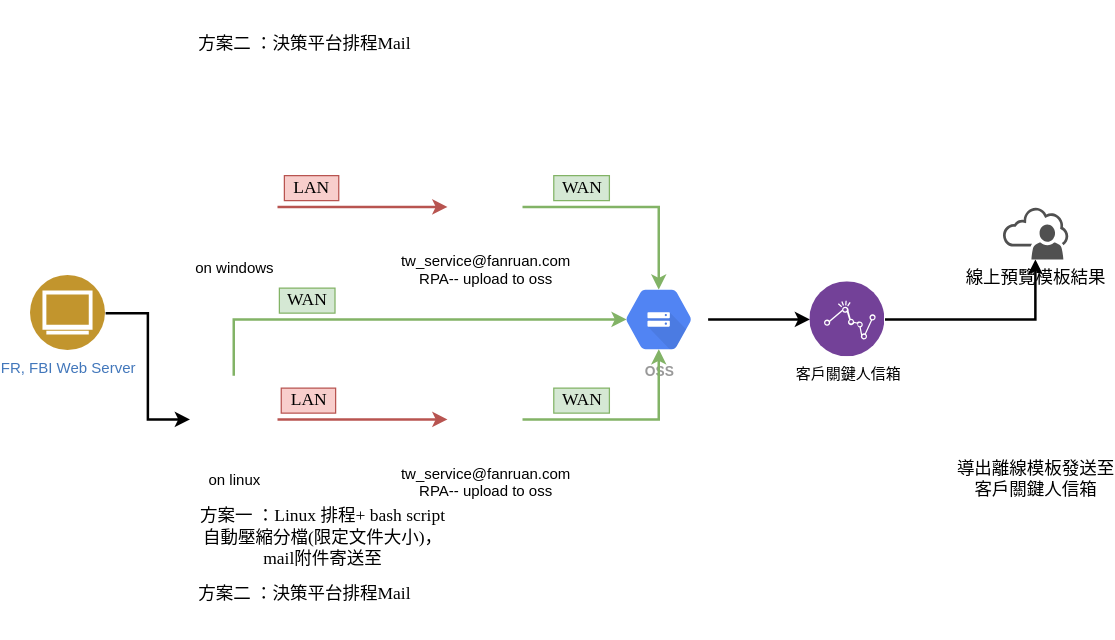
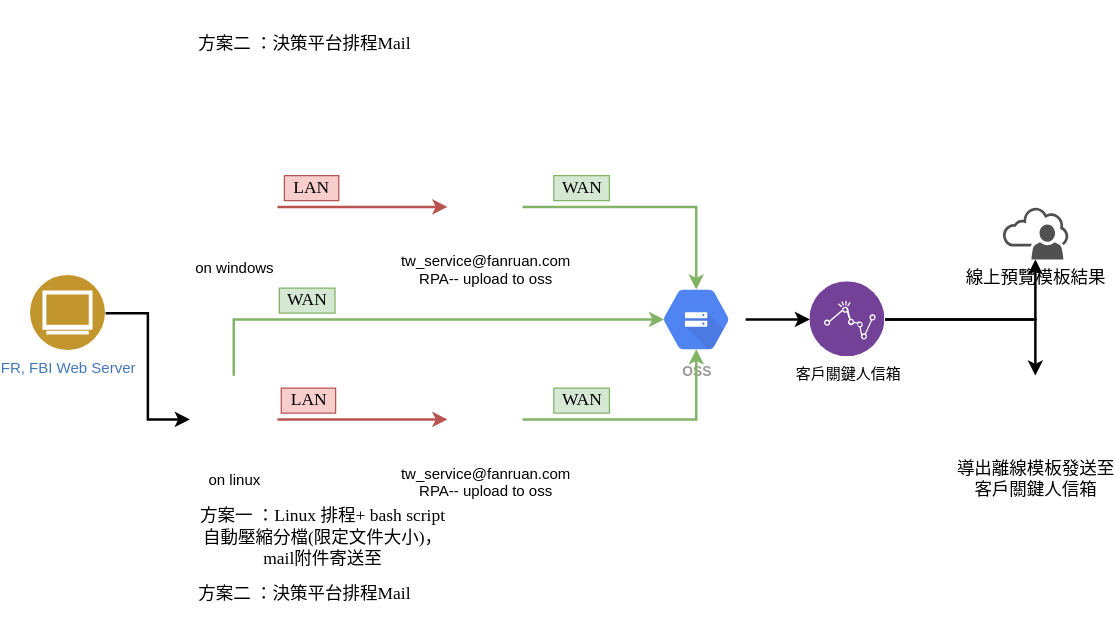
node "OSS": moved (659, 319) -> (696, 319)
edge "客戶關鍵人信箱" -> "導出離線模板發送至 客戶關鍵人信箱": added
